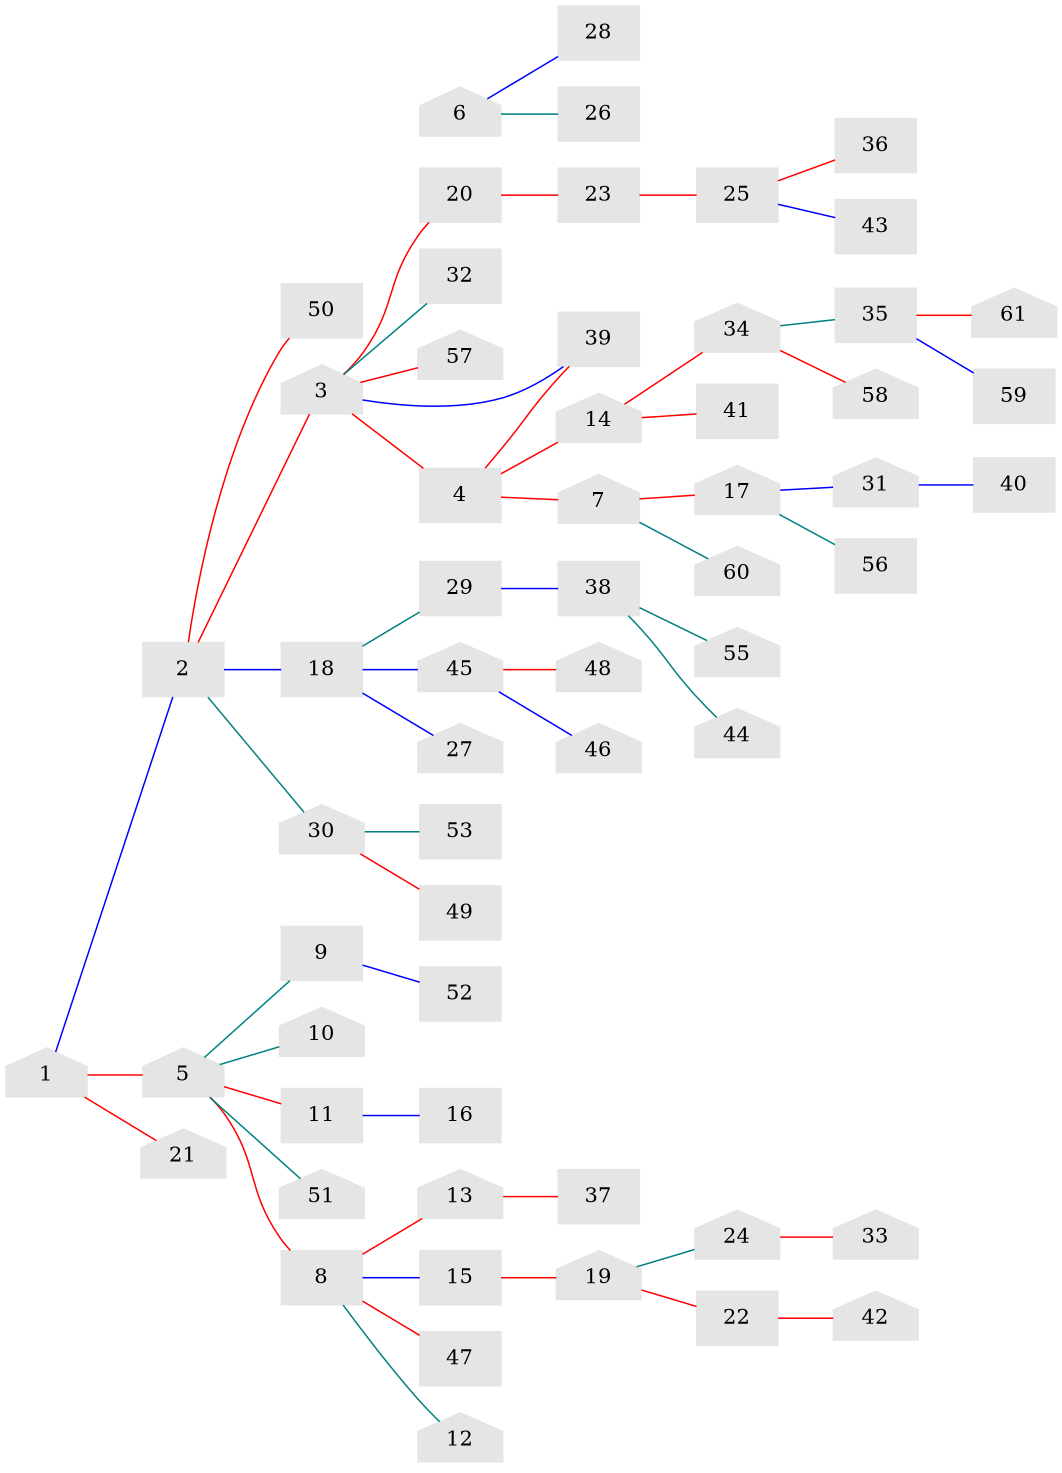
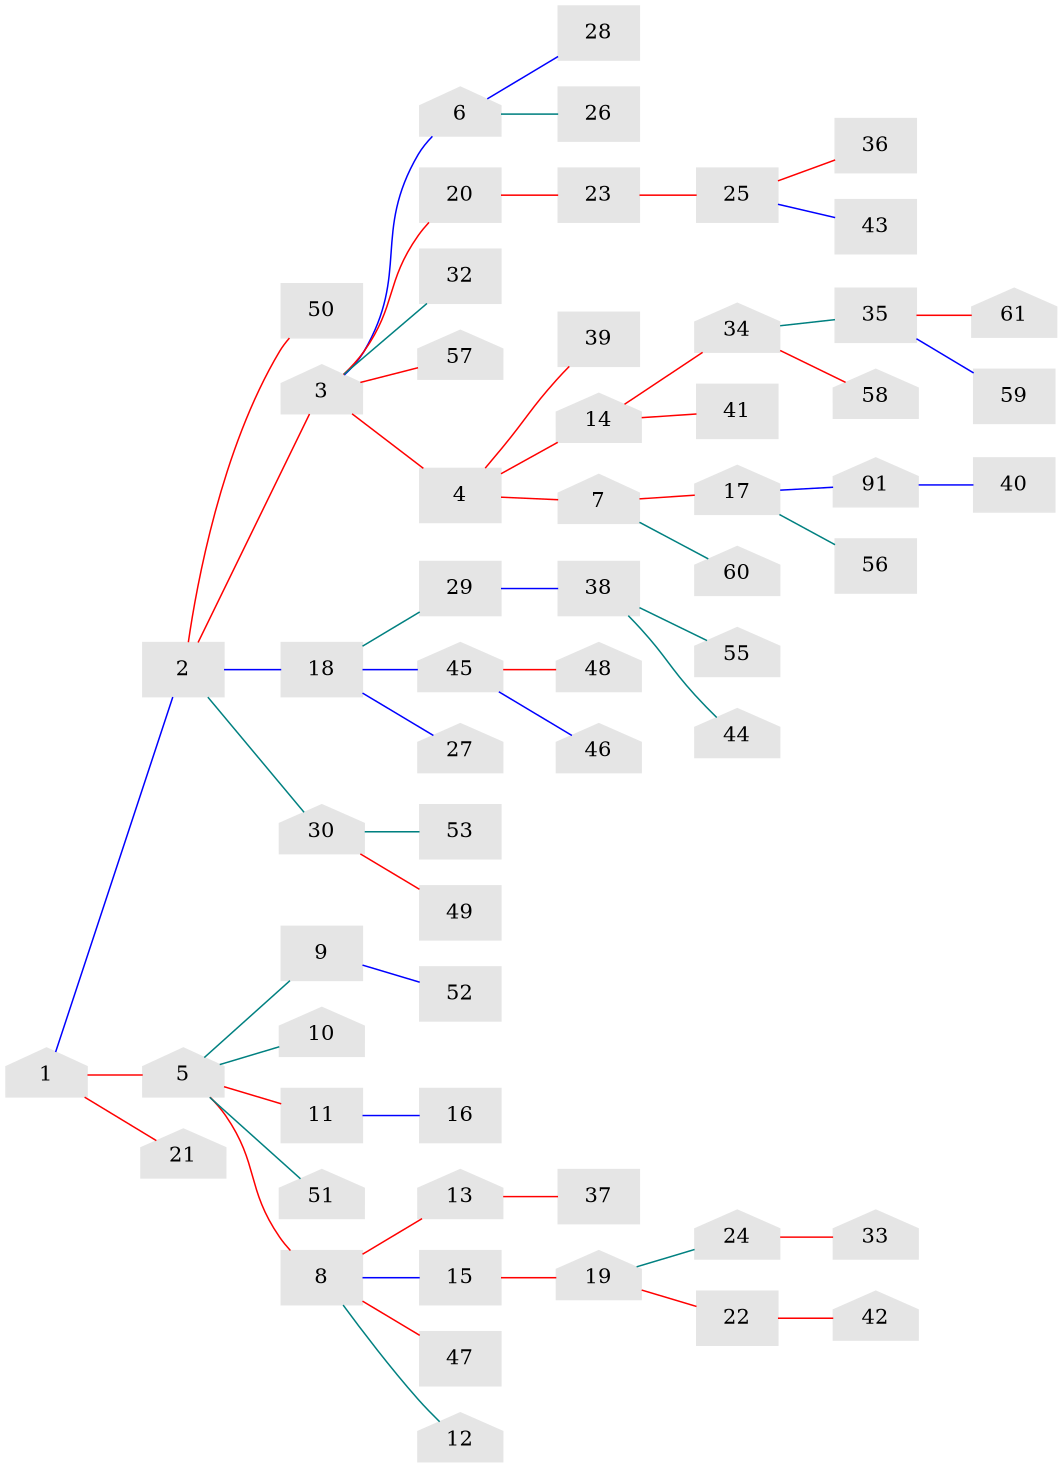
edge "39" -- "3": now "6" -- "3"
node "31": label "31" -> "91"
